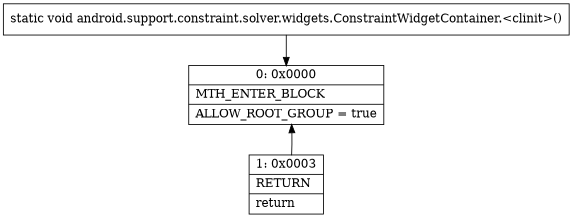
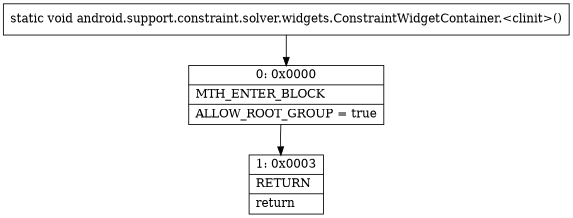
edge "1: 0x0003" -> "0: 0x0000": reversed
